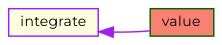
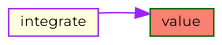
edge "value" -> "integrate": reversed
